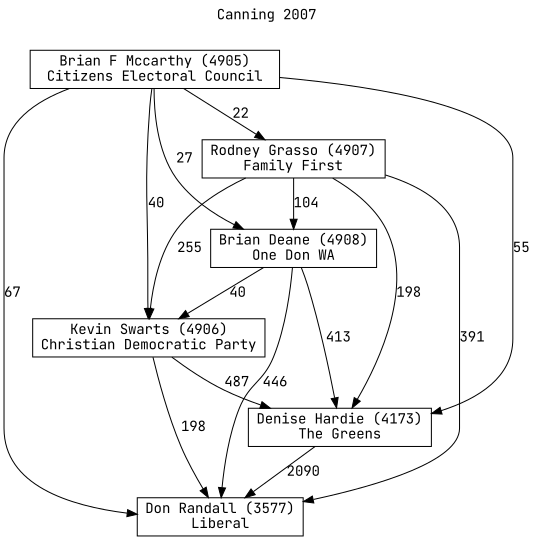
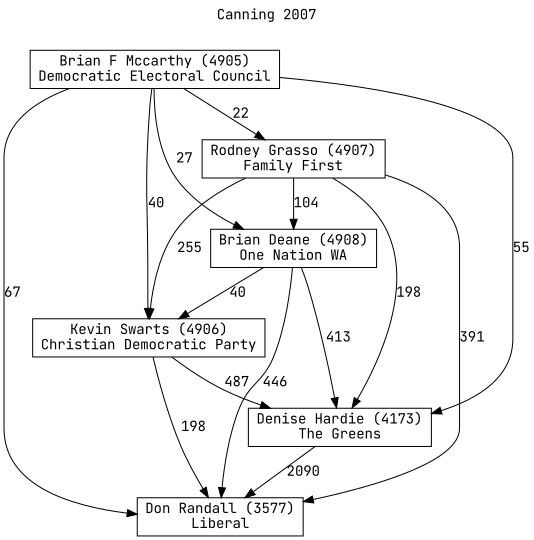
node "Brian F Mccarthy (4905) Citizens Electoral Council": label "Brian F Mccarthy (4905) Citizens Electoral Council" -> "Brian F Mccarthy (4905) Democratic Electoral Council"
node "Brian Deane (4908) One Don WA": label "Brian Deane (4908) One Don WA" -> "Brian Deane (4908) One Nation WA"
